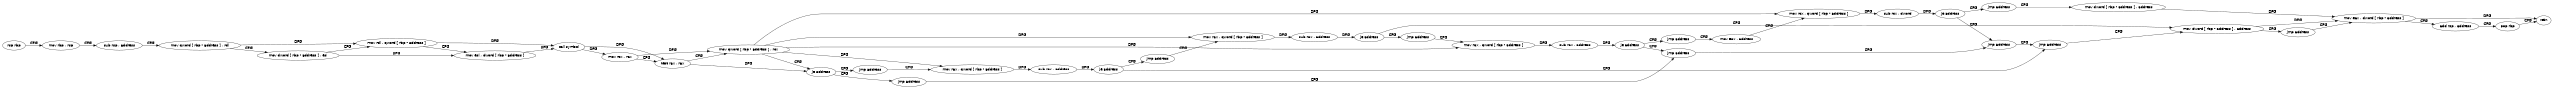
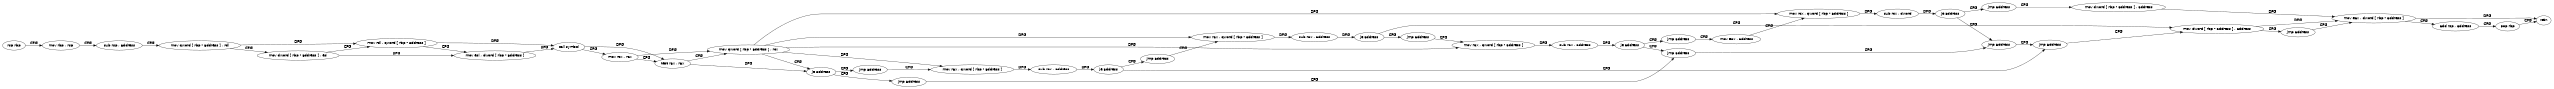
edge "call symbol" -> "mov rcx , rax": label "DFG" -> "CFG"
